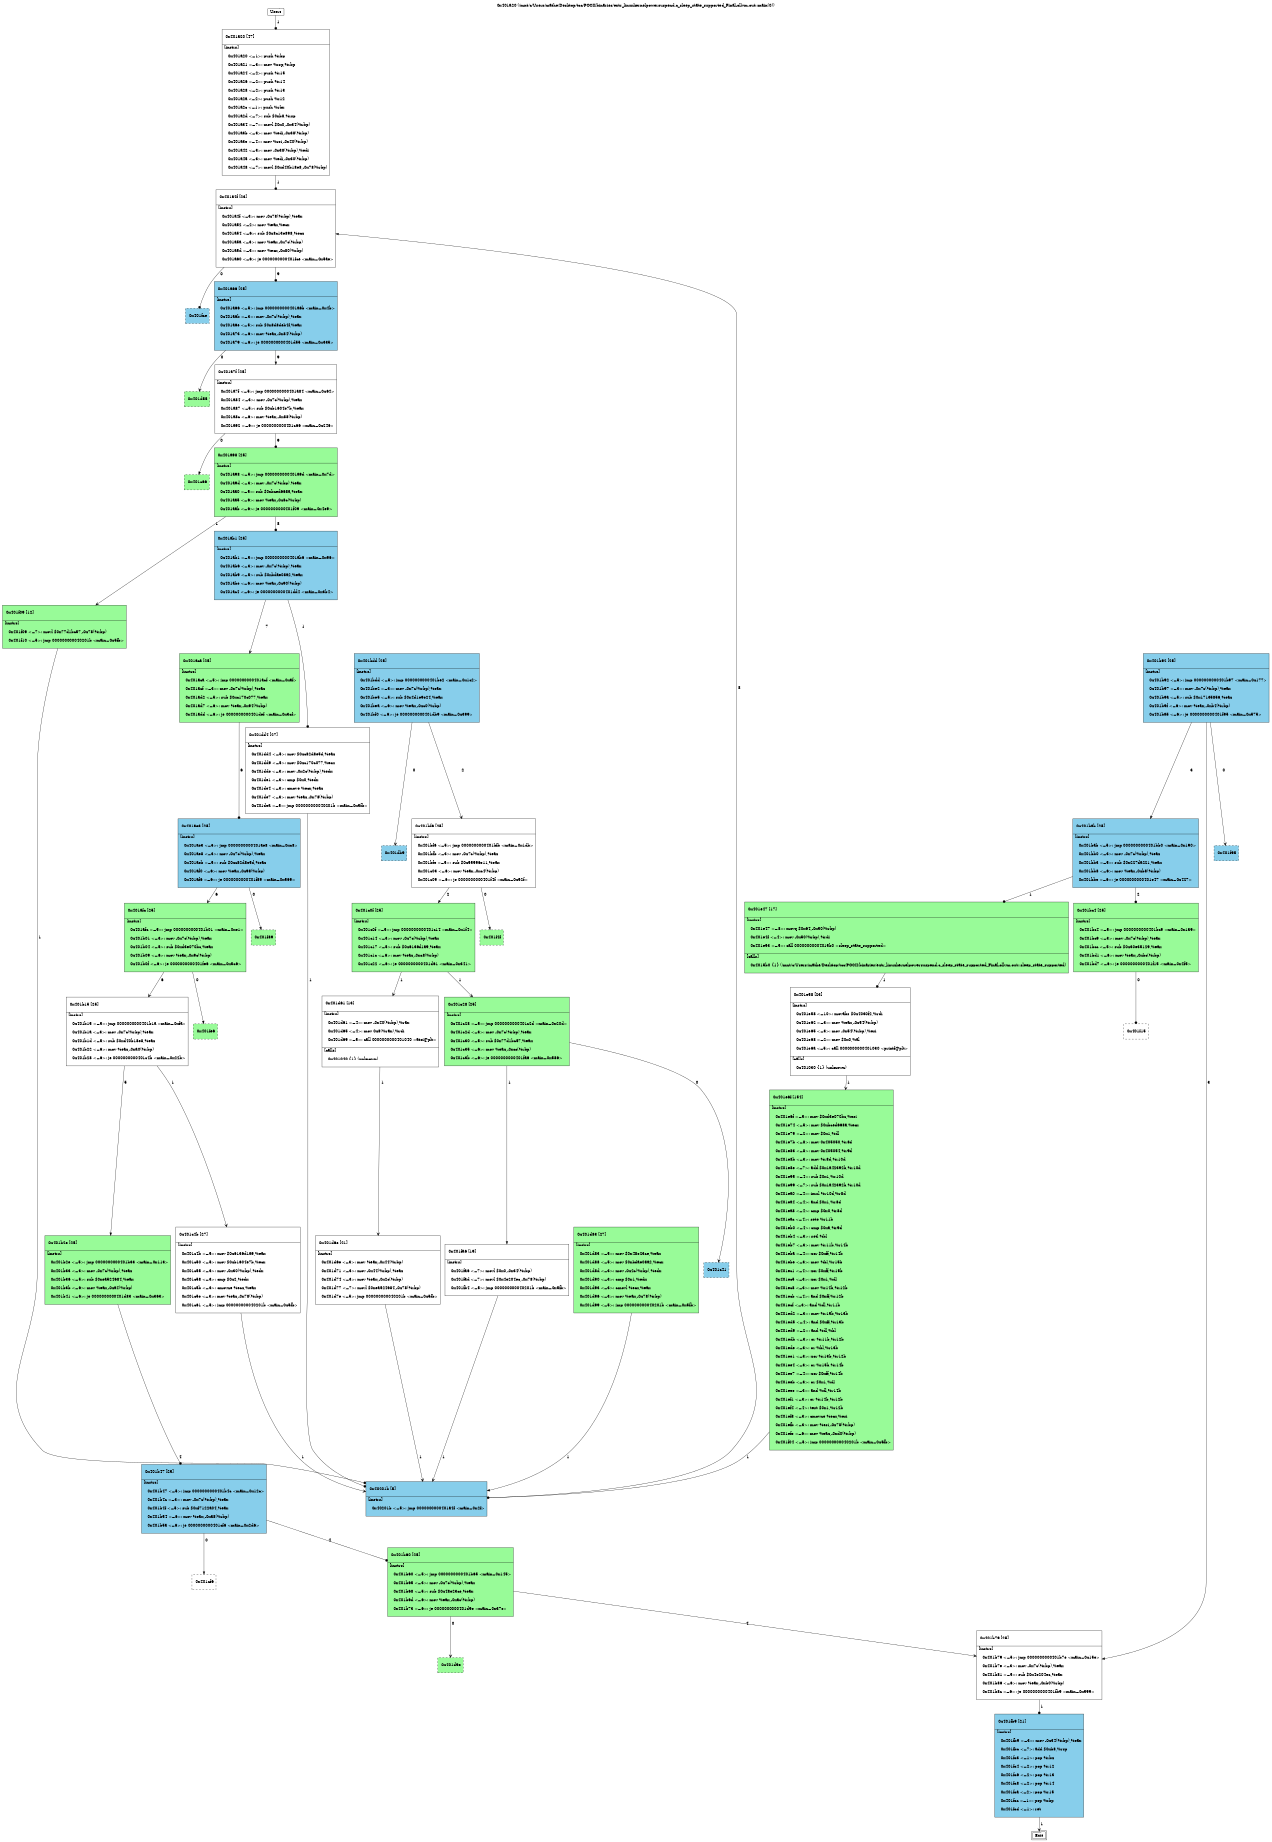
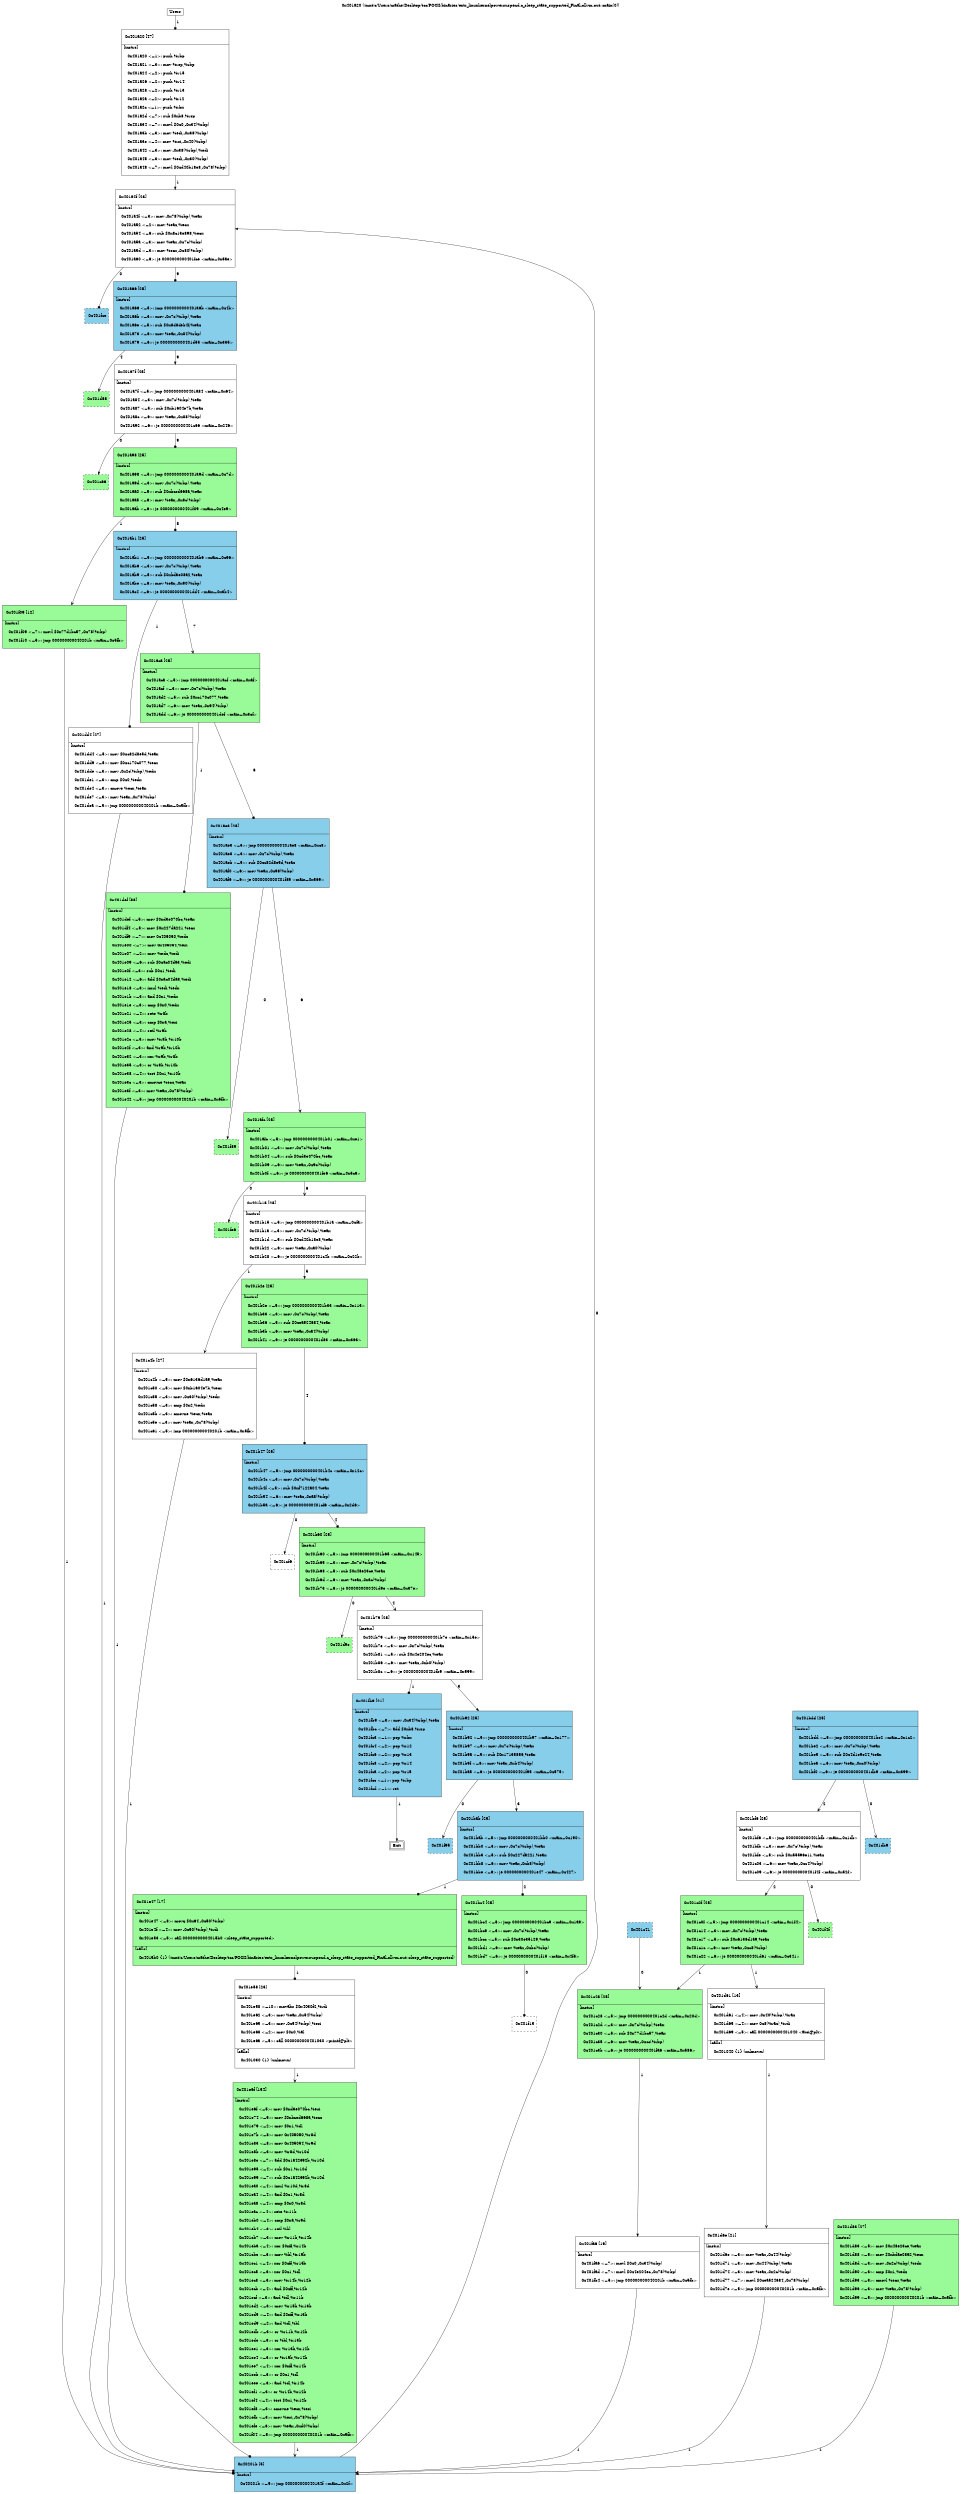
edge "0x401a20 [47]" -> "0x401a4f [23]": arrowhead dot -> normal
edge "0x401a66 [25]" -> "0x401d55": label " 0" -> " 4"
node "0x401def [88]": added
edge "0x401c28 [25]" -> "0x401c41": reversed
edge "0x401b92 [25]" -> "0x401b79 [25]": reversed
edge "0x401c4b [27]" -> "0x40201b [5]": arrowhead vee -> dot
edge "0x401e6f [154]" -> "0x40201b [5]": arrowhead dot -> vee
edge "0x401fb9 [21]" -> "Exit": arrowhead vee -> normal
